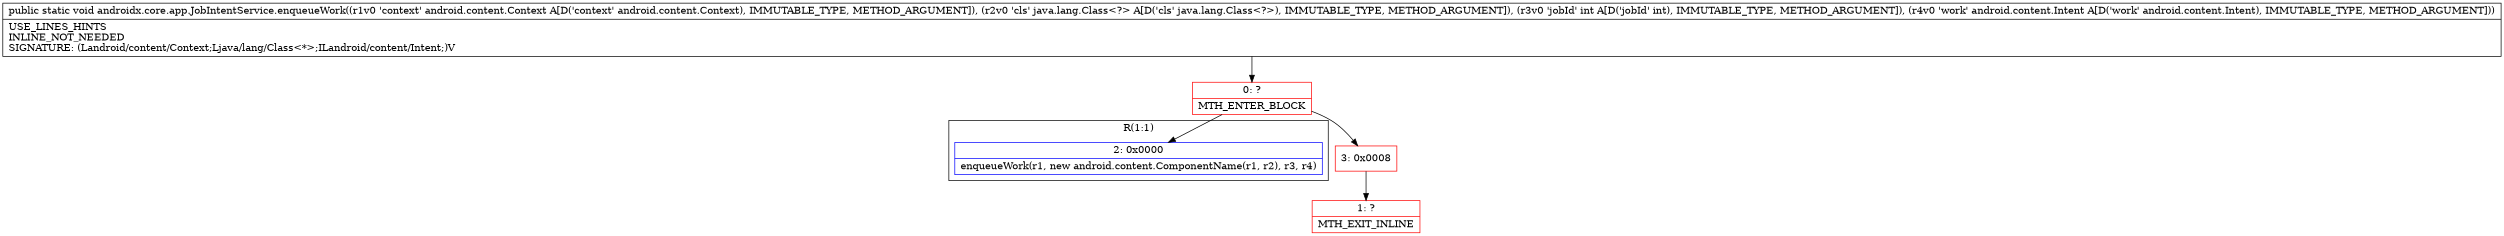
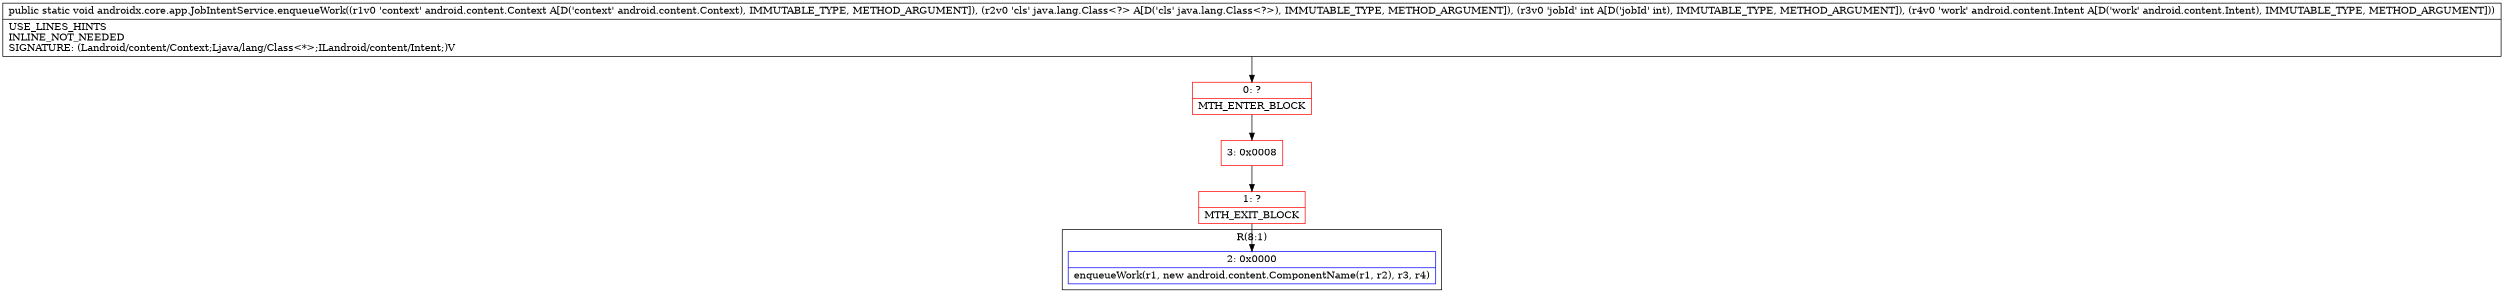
edge "0: ?" -> "2: 0x0000": now "1: ?" -> "2: 0x0000"
cluster "R(1:1)": label "R(1:1)" -> "R(8:1)"
node "1: ?": text "MTH_EXIT_INLINE" -> "MTH_EXIT_BLOCK"
